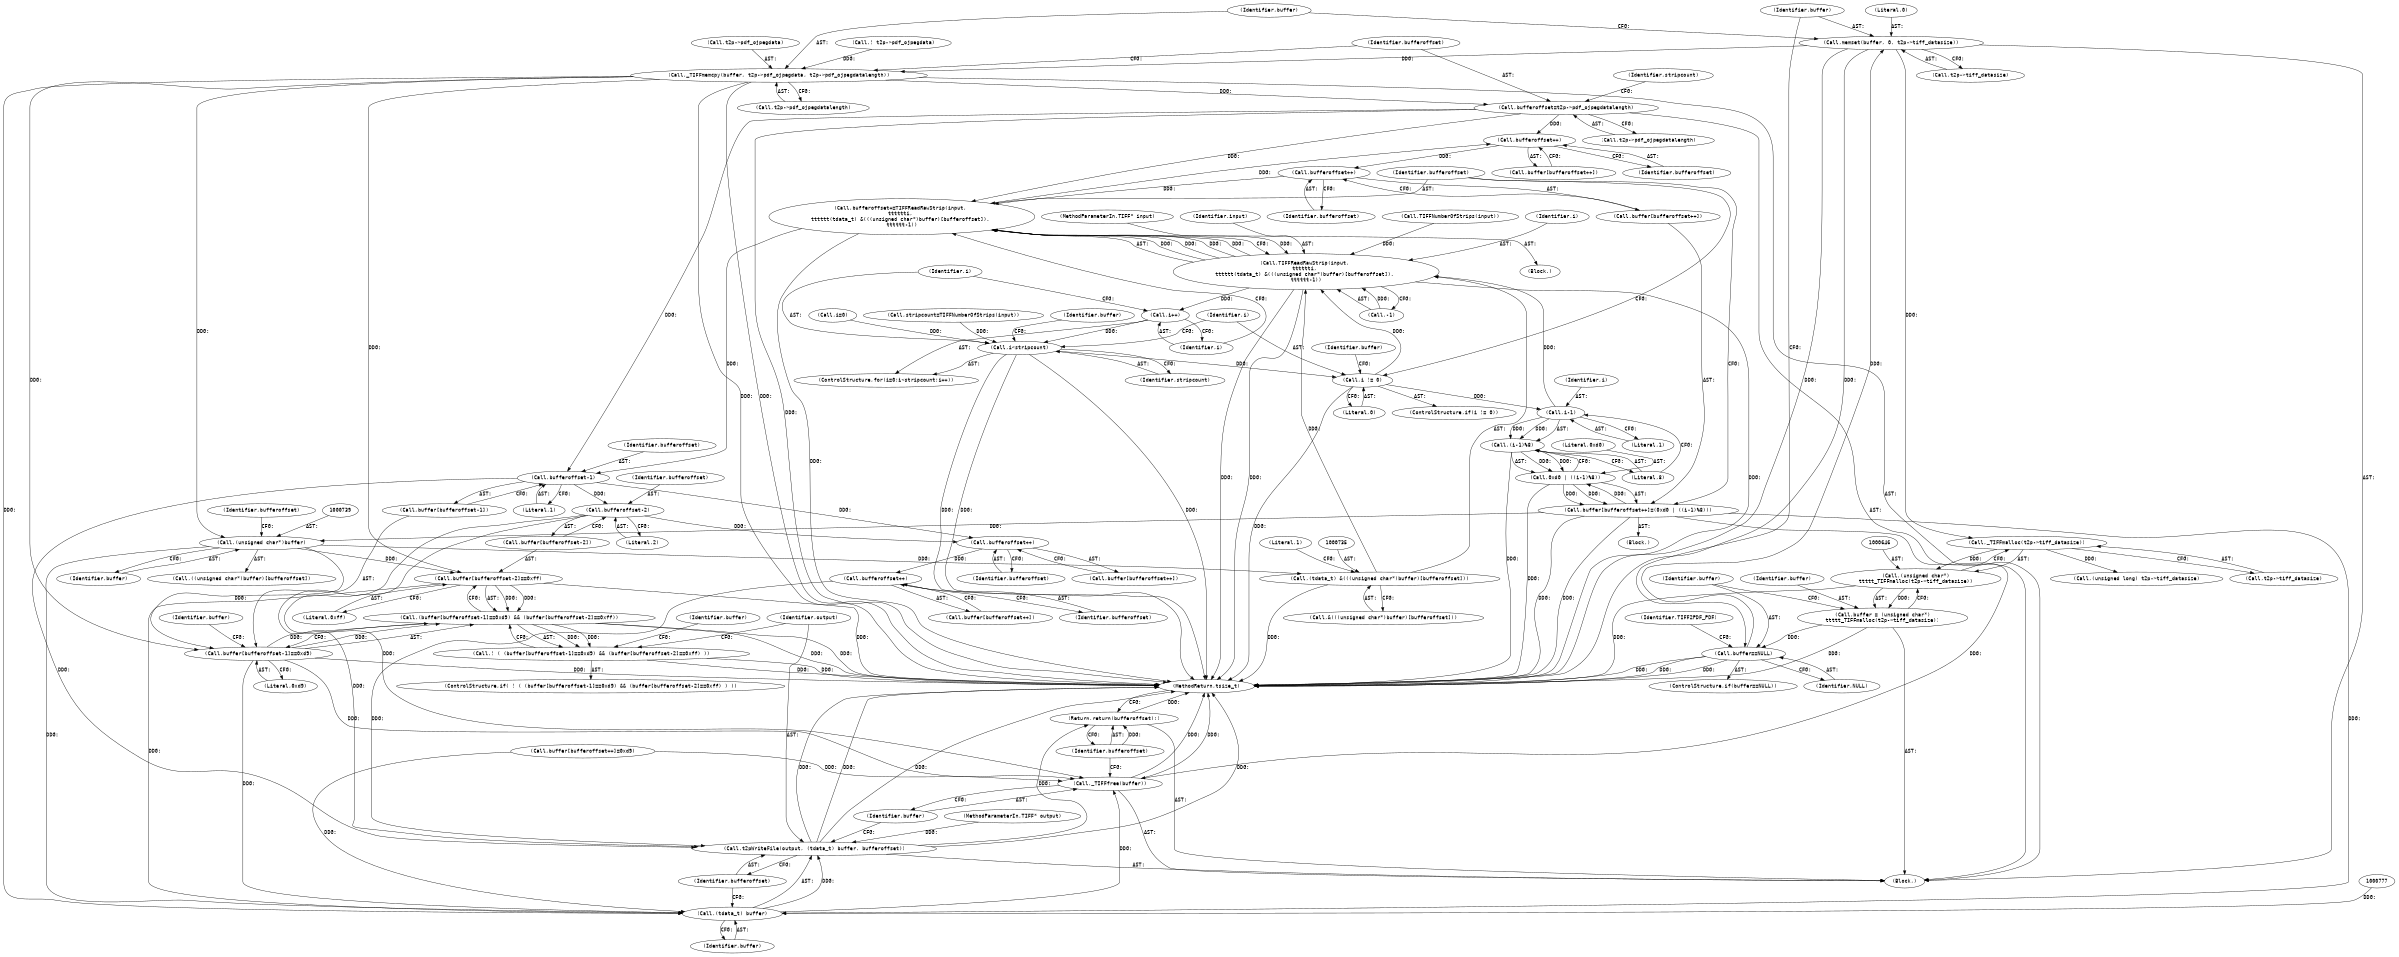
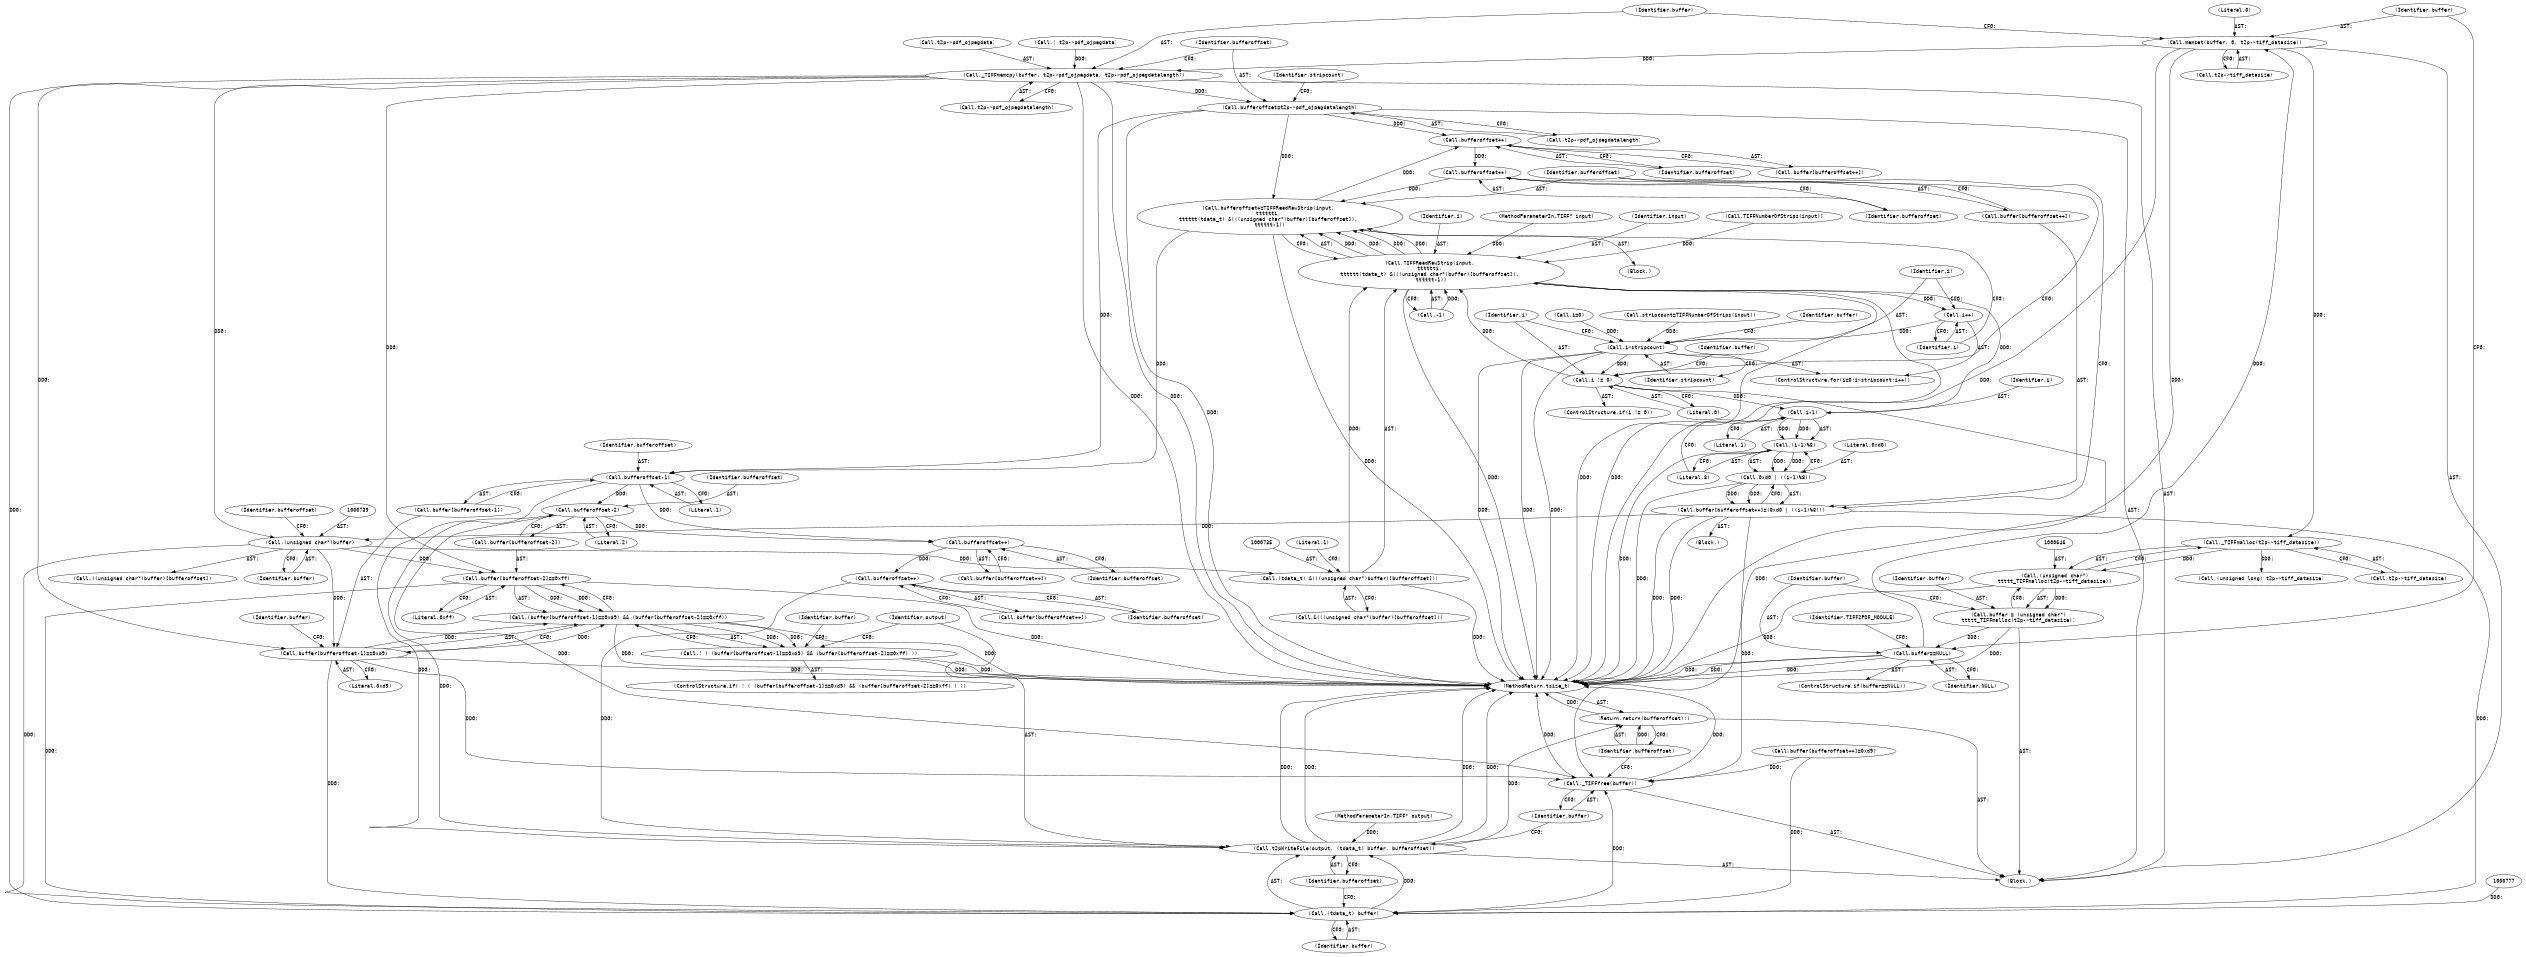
edge "(Call,buffer[bufferoffset++]=(0xd0 | ((i-1)%8)))" -> "(Call,0xd0 | ((i-1)%8))": label "DDG: " -> "CFG: "
edge "(Call,i != 0)" -> "(MethodReturn,tsize_t)": now "(Call,i != 0)" -> "(Call,_TIFFfree(buffer))"
node "(Identifier,TIFF2PDF_PDF)": label "(Identifier,TIFF2PDF_PDF)" -> "(Identifier,TIFF2PDF_MODULE)"
edge "(MethodReturn,tsize_t)" -> "(Return,return(bufferoffset);)": label "CFG: " -> "AST: "
